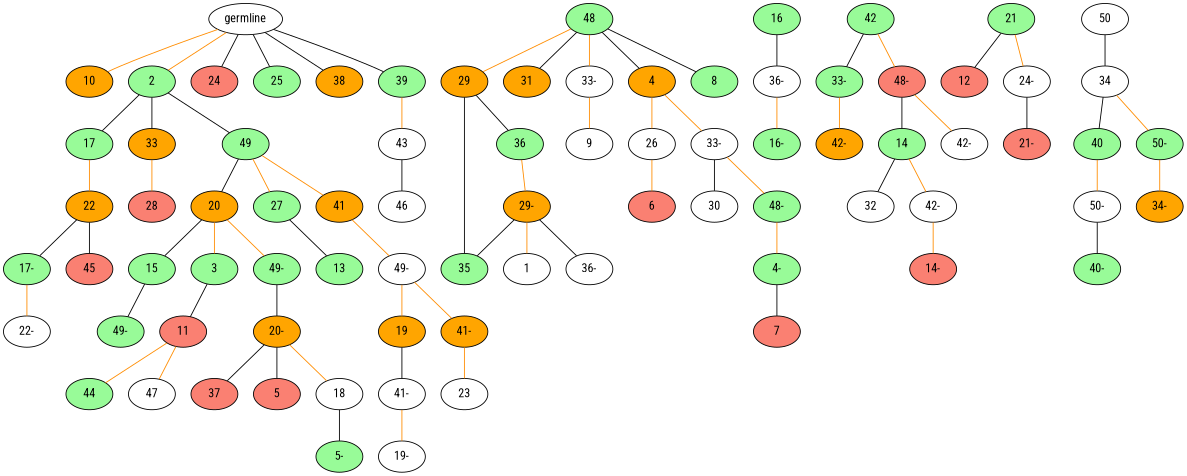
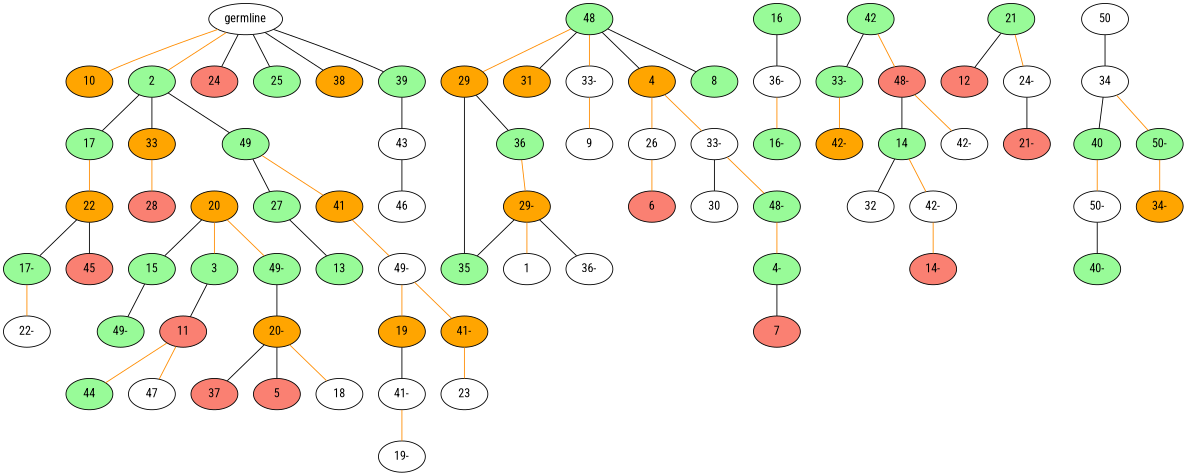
edge "39" -- "43": color darkorange -> black
edge "49" -- "20": removed
edge "49" -- "27": color darkorange -> black
node "5-": removed
